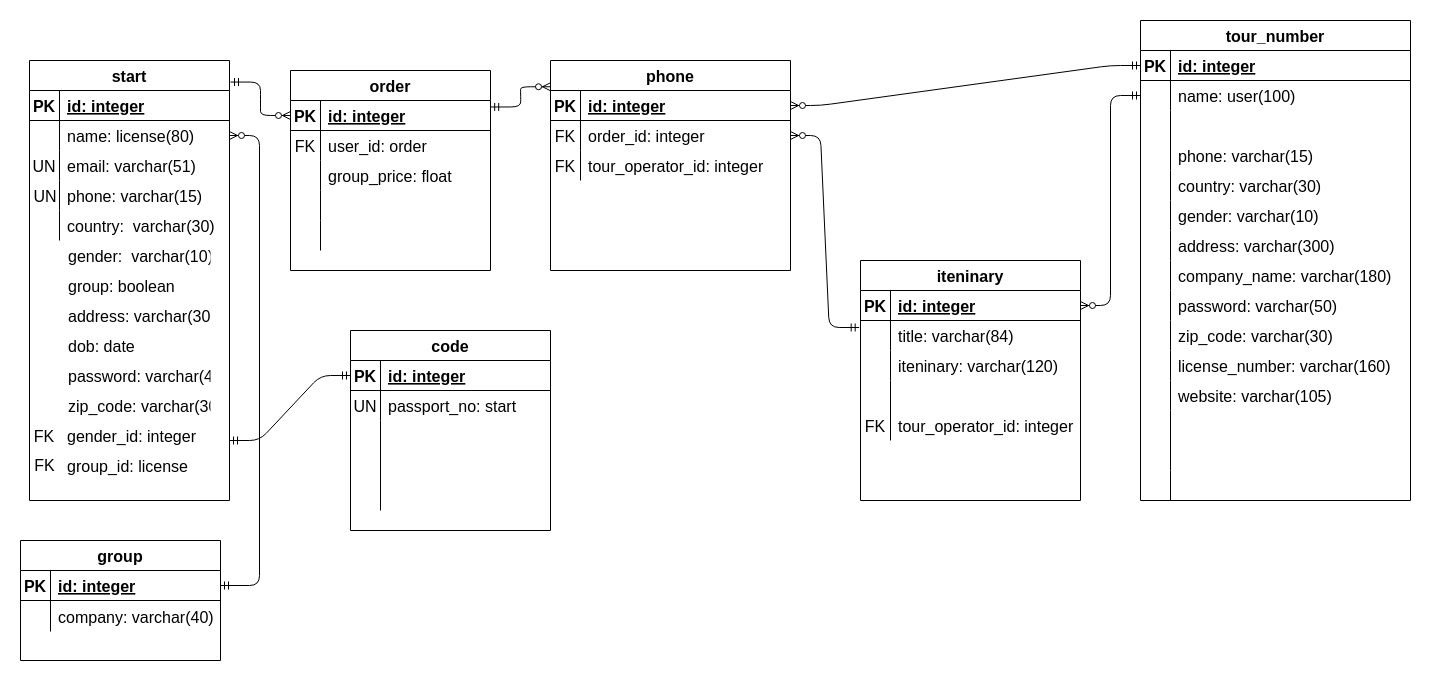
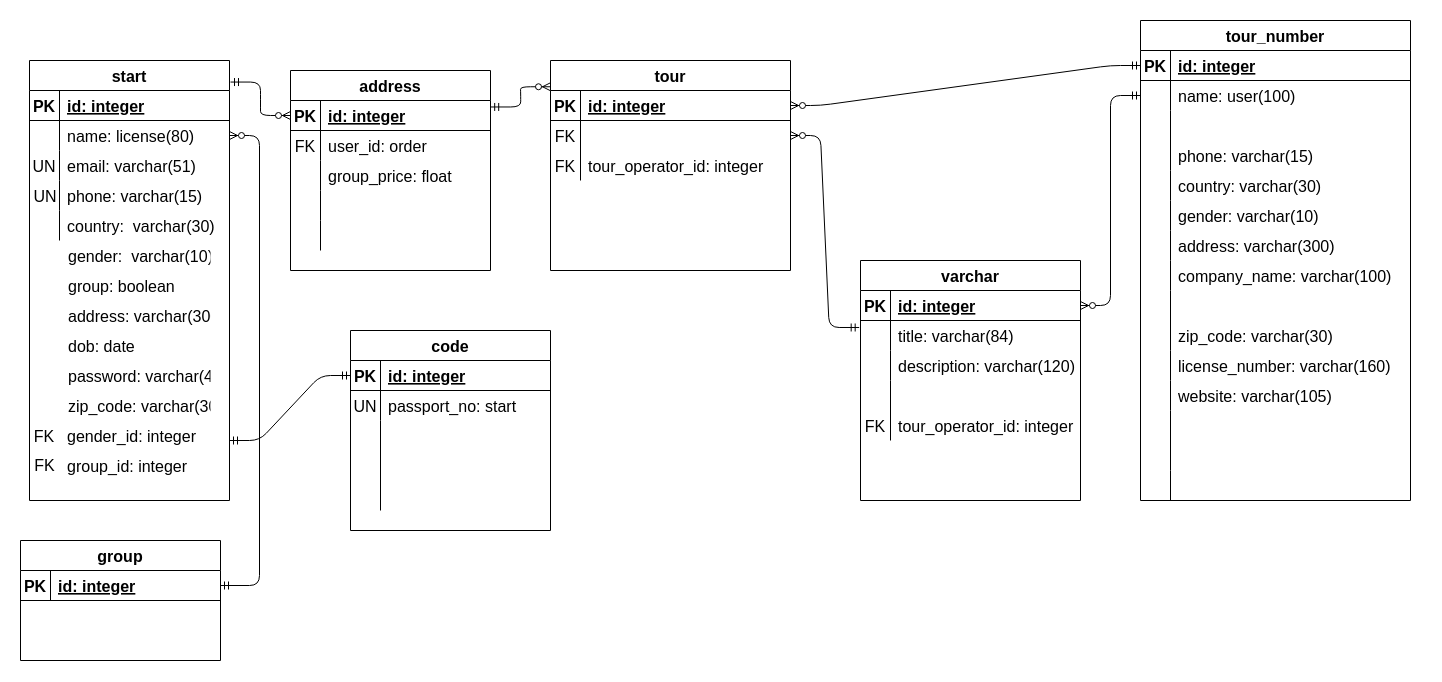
node "phone": label "phone" -> "tour"
node "order": label "order" -> "address"
node "order_id: integer": removed
node "iteninary": label "iteninary" -> "varchar"
node "company_name: varchar(180)": label "company_name: varchar(180)" -> "company_name: varchar(100)"
node "password: varchar(50)": removed
node "iteninary: varchar(120)": label "iteninary: varchar(120)" -> "description: varchar(120)"
node "group_id: license": label "group_id: license" -> "group_id: integer"
node "company: varchar(40)": removed
